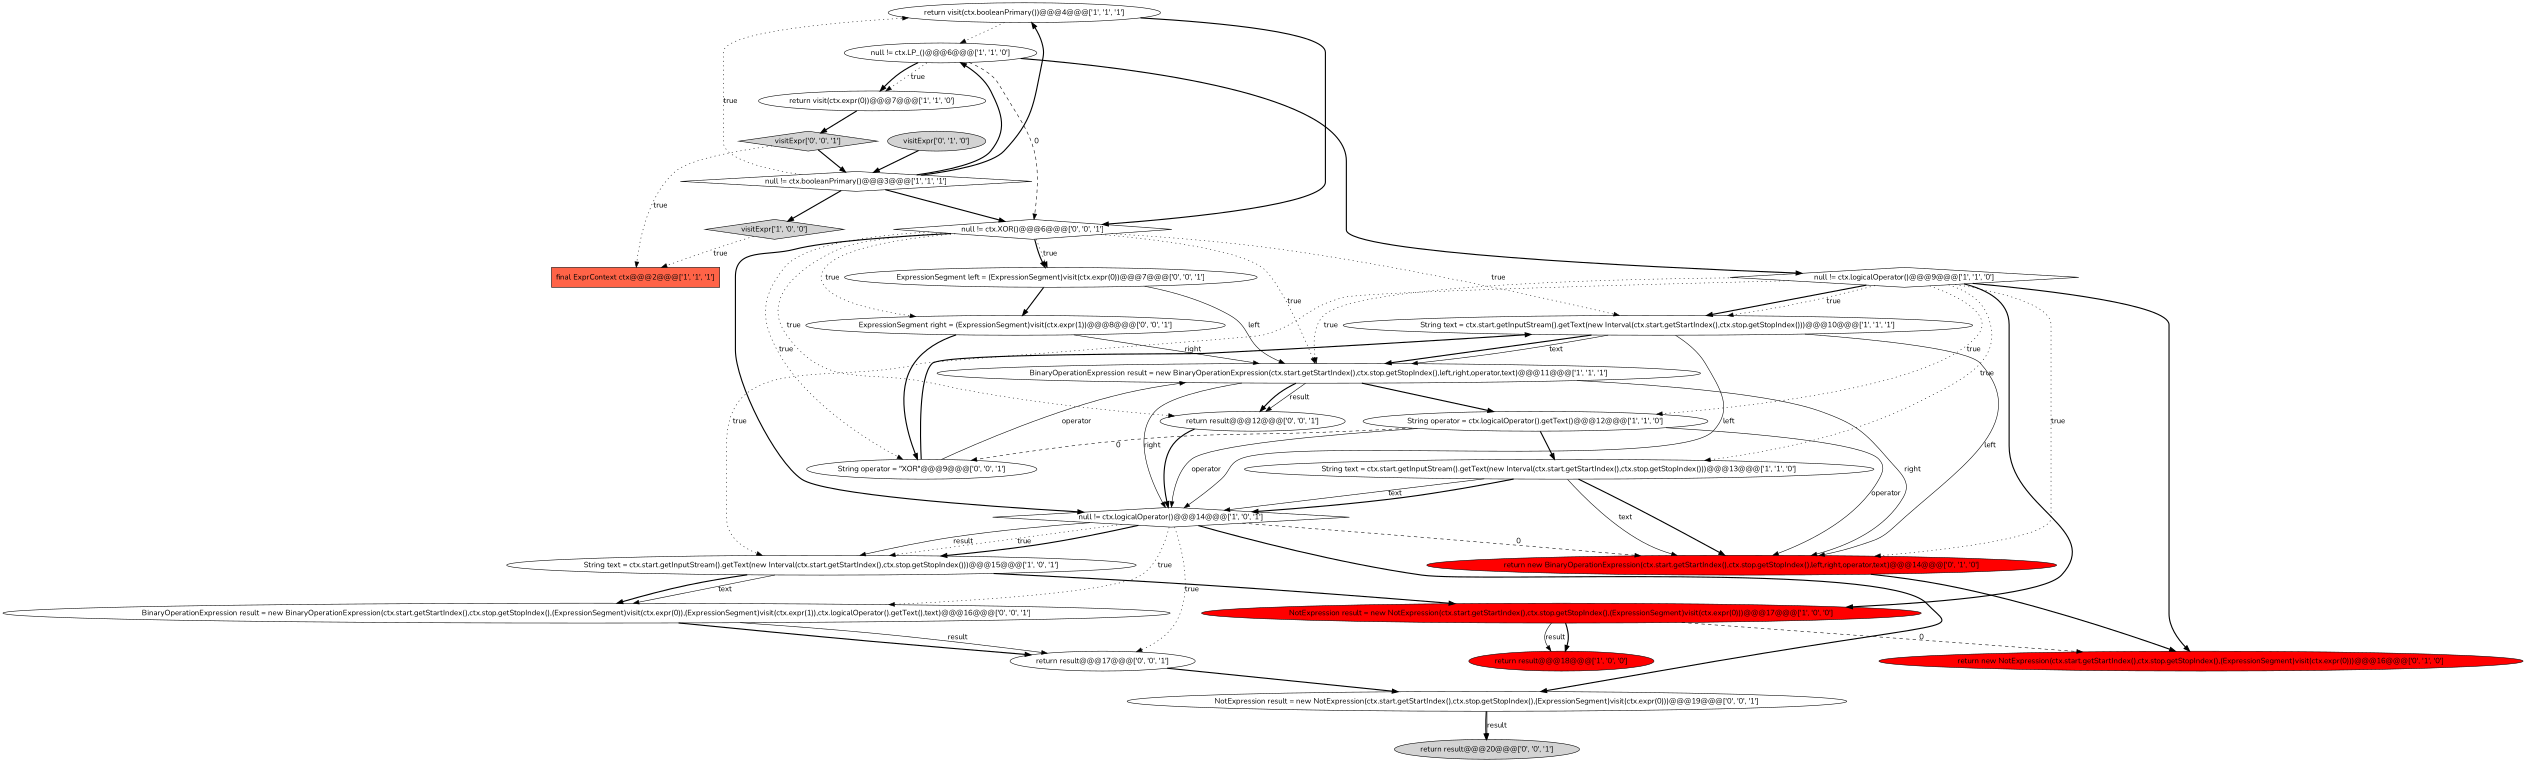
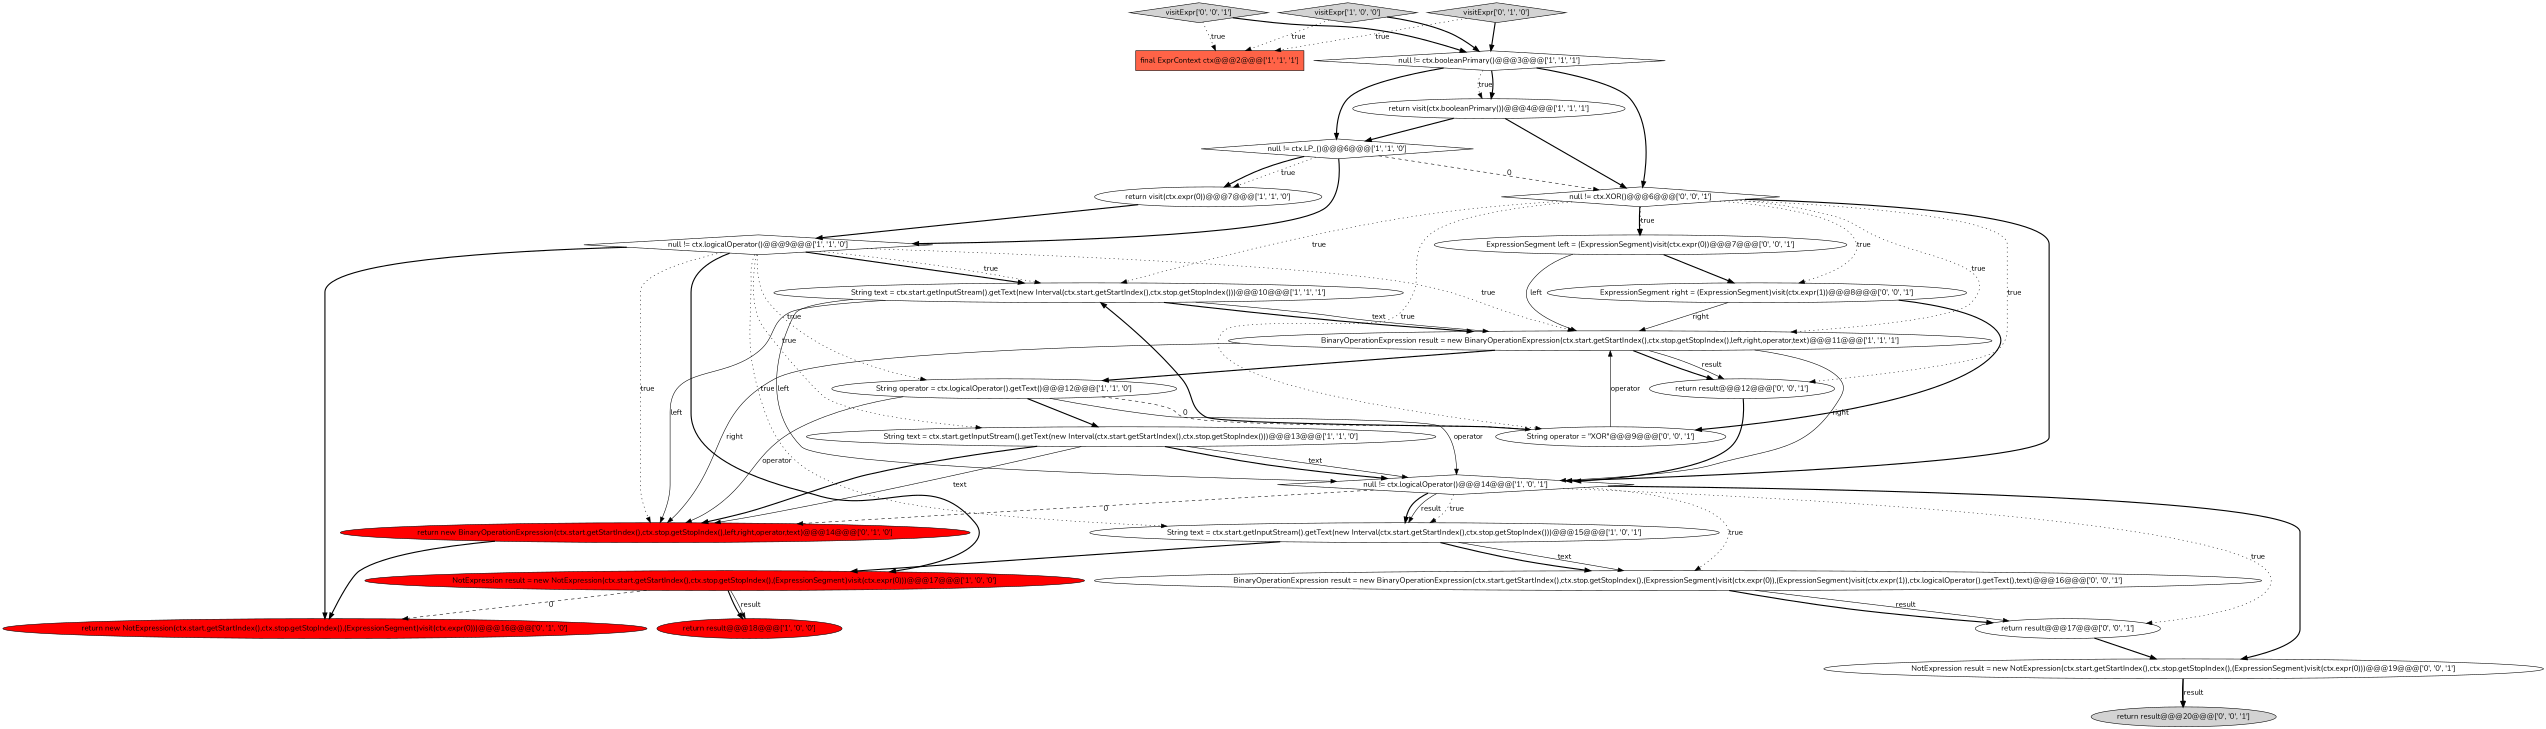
edge "return visit(ctx.booleanPrimary())@@@4@@@['1', '1', '1']" -> "null != ctx.LP_()@@@6@@@['1', '1', '0']": style dotted -> bold
edge "visitExpr['0', '1', '0']" -> "final ExprContext ctx@@@2@@@['1', '1', '1']": added, label "true"
node "null != ctx.LP_()@@@6@@@['1', '1', '0']": shape ellipse -> diamond
edge "return visit(ctx.expr(0))@@@7@@@['1', '1', '0']" -> "visitExpr['0', '0', '1']": now "return visit(ctx.expr(0))@@@7@@@['1', '1', '0']" -> "null != ctx.logicalOperator()@@@9@@@['1', '1', '0']"
node "visitExpr['0', '1', '0']": shape ellipse -> diamond
edge "null != ctx.booleanPrimary()@@@3@@@['1', '1', '1']" -> "visitExpr['1', '0', '0']": reversed
